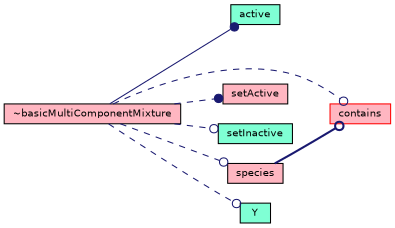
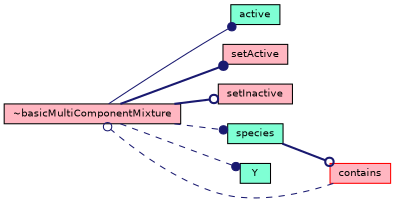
edge "~basicMultiComponentMixture" -> "contains": reversed
edge "~basicMultiComponentMixture" -> "setActive": style dashed -> bold
edge "~basicMultiComponentMixture" -> "setInactive": style dashed -> bold
node "setInactive": fillcolor aquamarine -> lightpink
edge "~basicMultiComponentMixture" -> "species": arrowhead odot -> dot
edge "~basicMultiComponentMixture" -> "Y": arrowhead odot -> dot
node "species": fillcolor lightpink -> aquamarine
